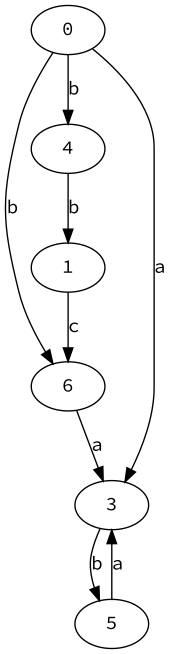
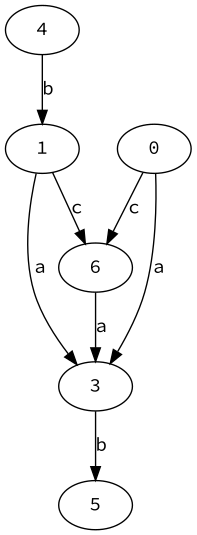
edge "0" -> "4": removed, label "b"
edge "0" -> "6": label "b" -> "c"
edge "5" -> "3": now "1" -> "3"
